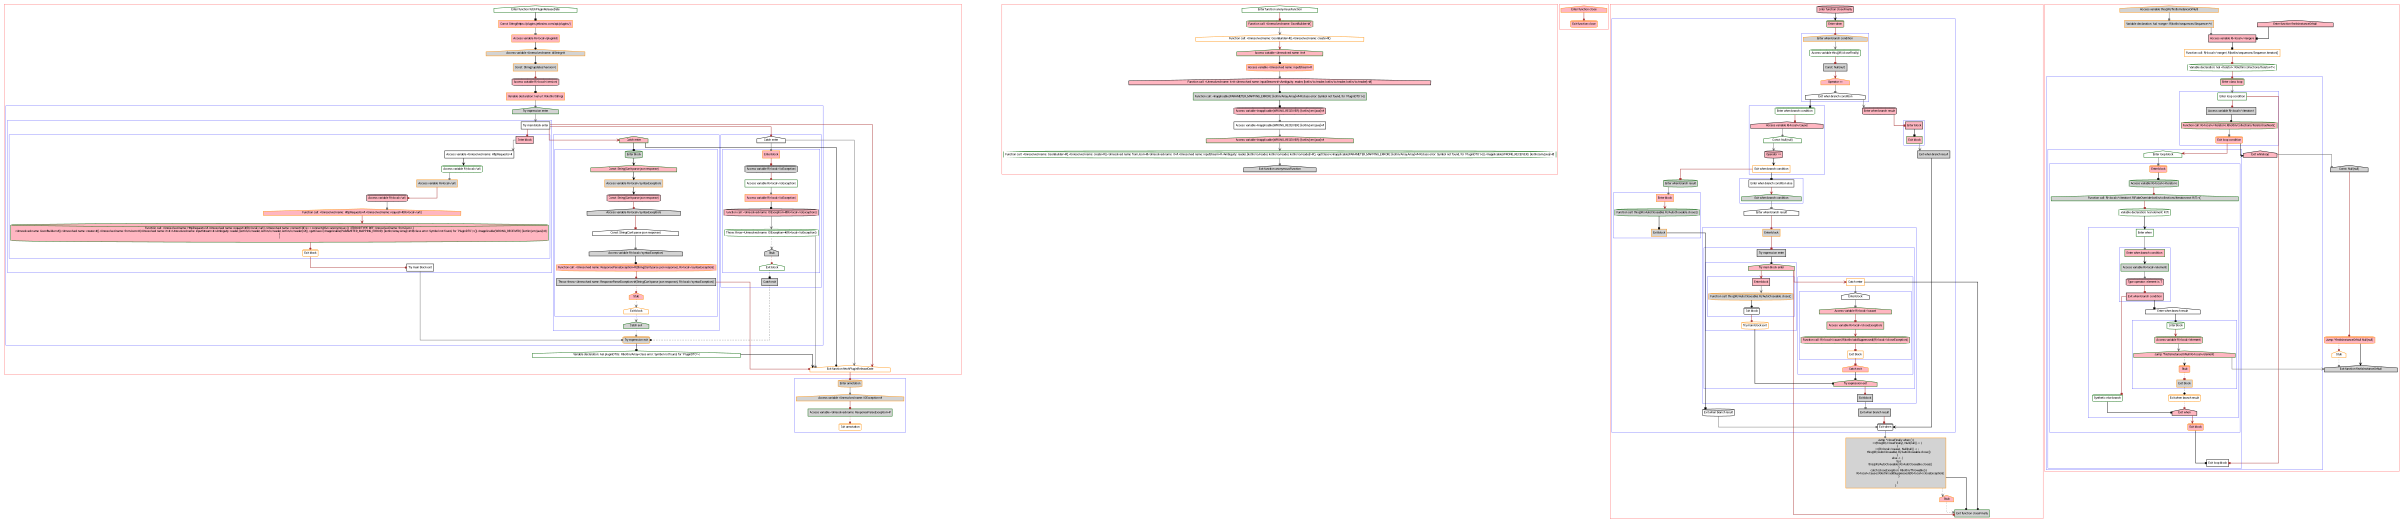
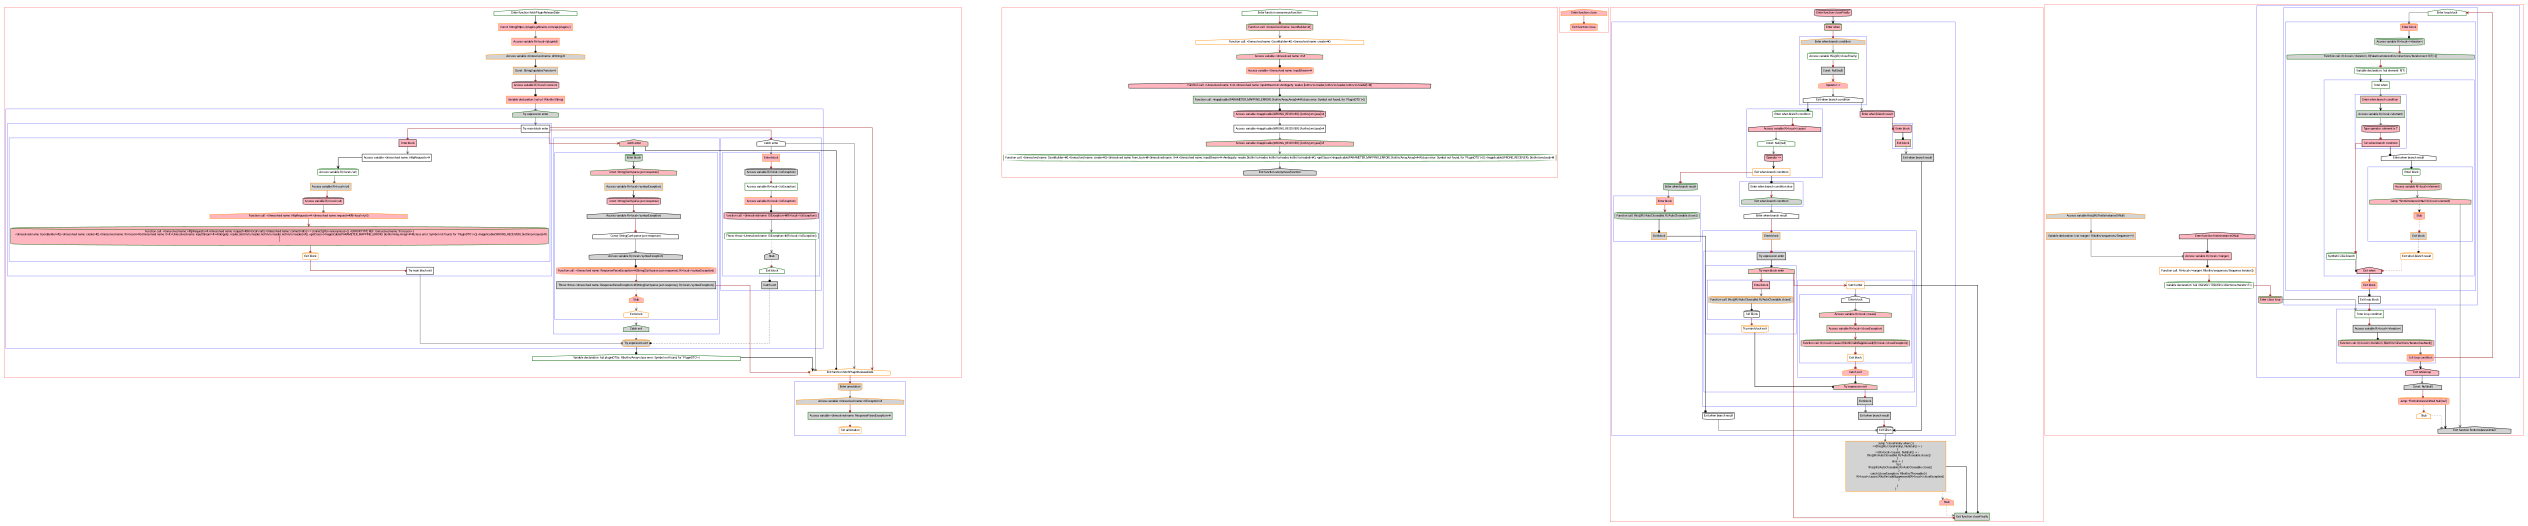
edge "Enter loop condition" -> "Exit loop block": reversed
